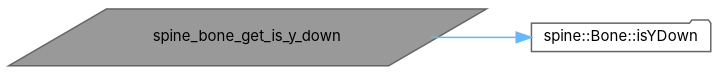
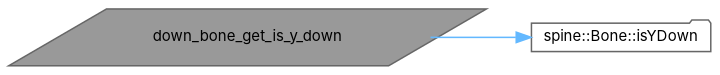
node "spine_bone_get_is_y_down": label "spine_bone_get_is_y_down" -> "down_bone_get_is_y_down"
